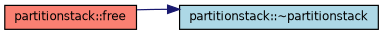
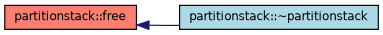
edge "partitionstack::free" -> "partitionstack::~partitionstack": reversed
